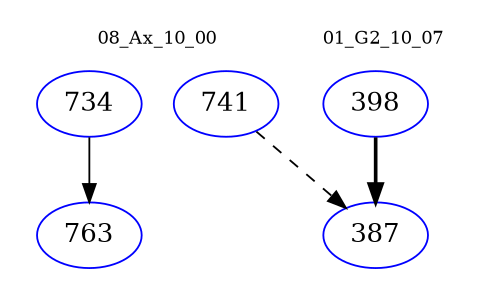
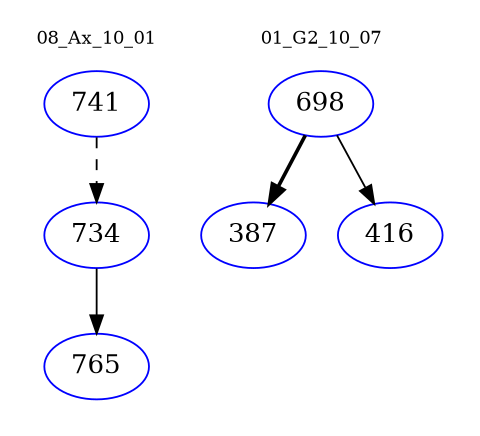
cluster "08_Ax_10_00": label "08_Ax_10_00" -> "08_Ax_10_01"
node "398": label "398" -> "698"
edge "741" -> "387": now "741" -> "734"
node "763": label "763" -> "765"
node "416": added
